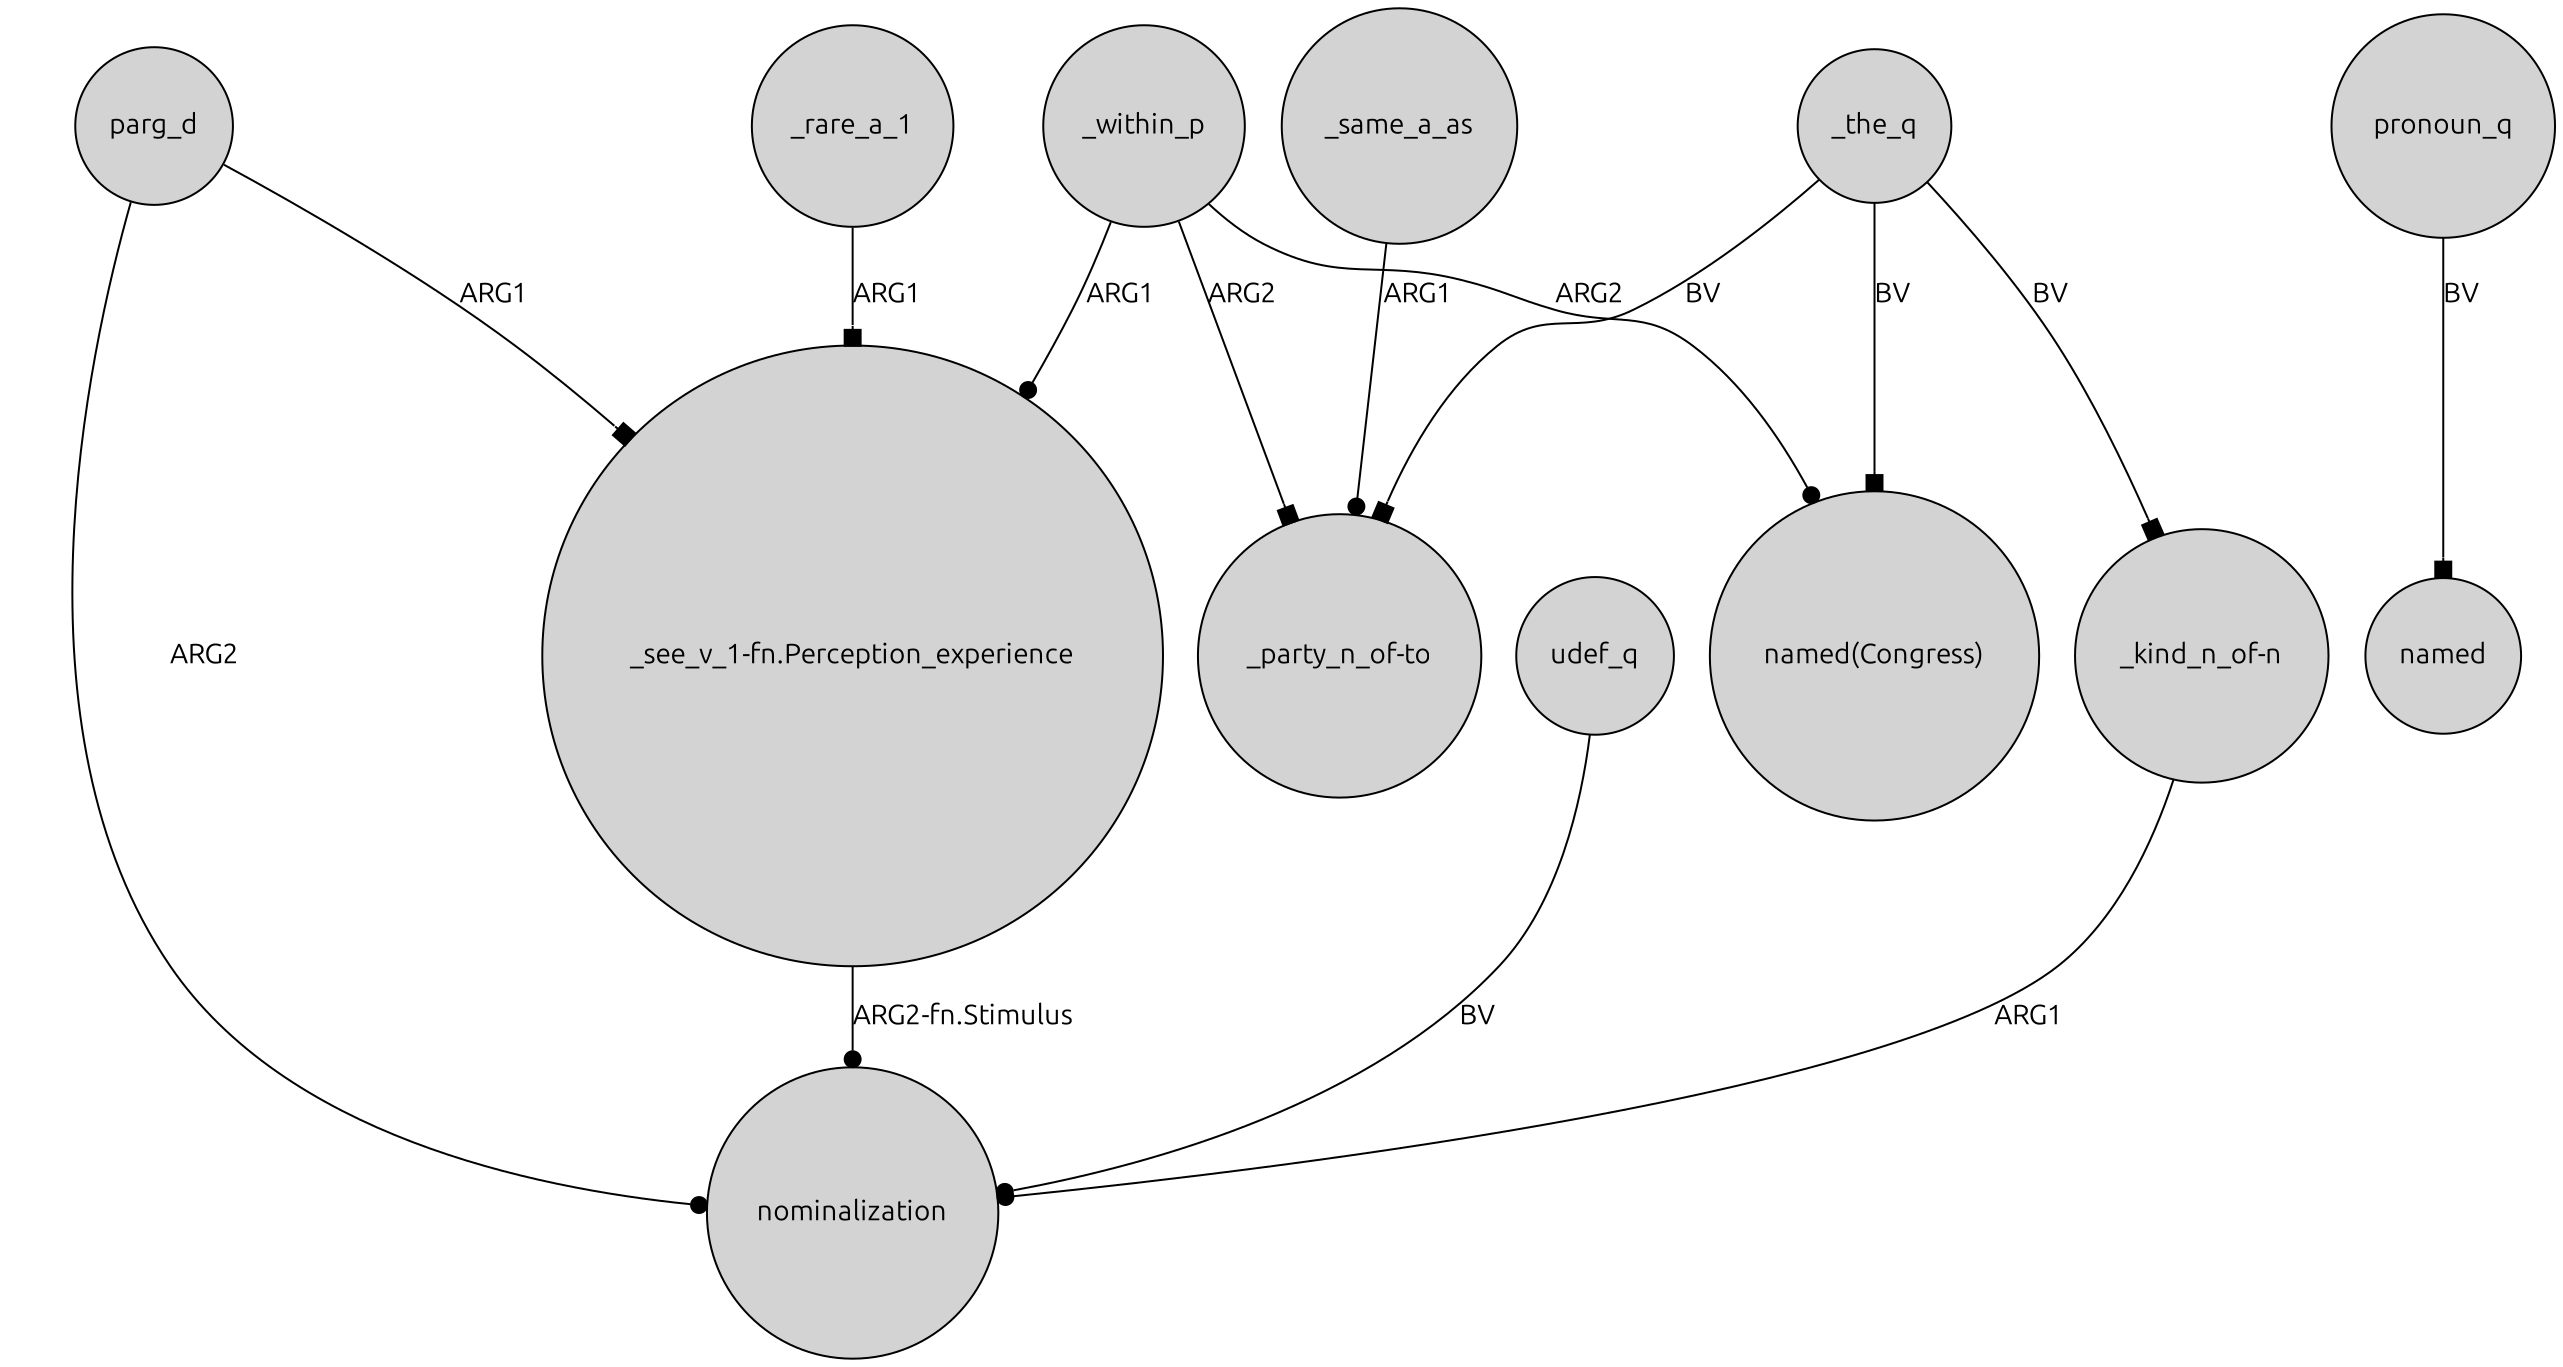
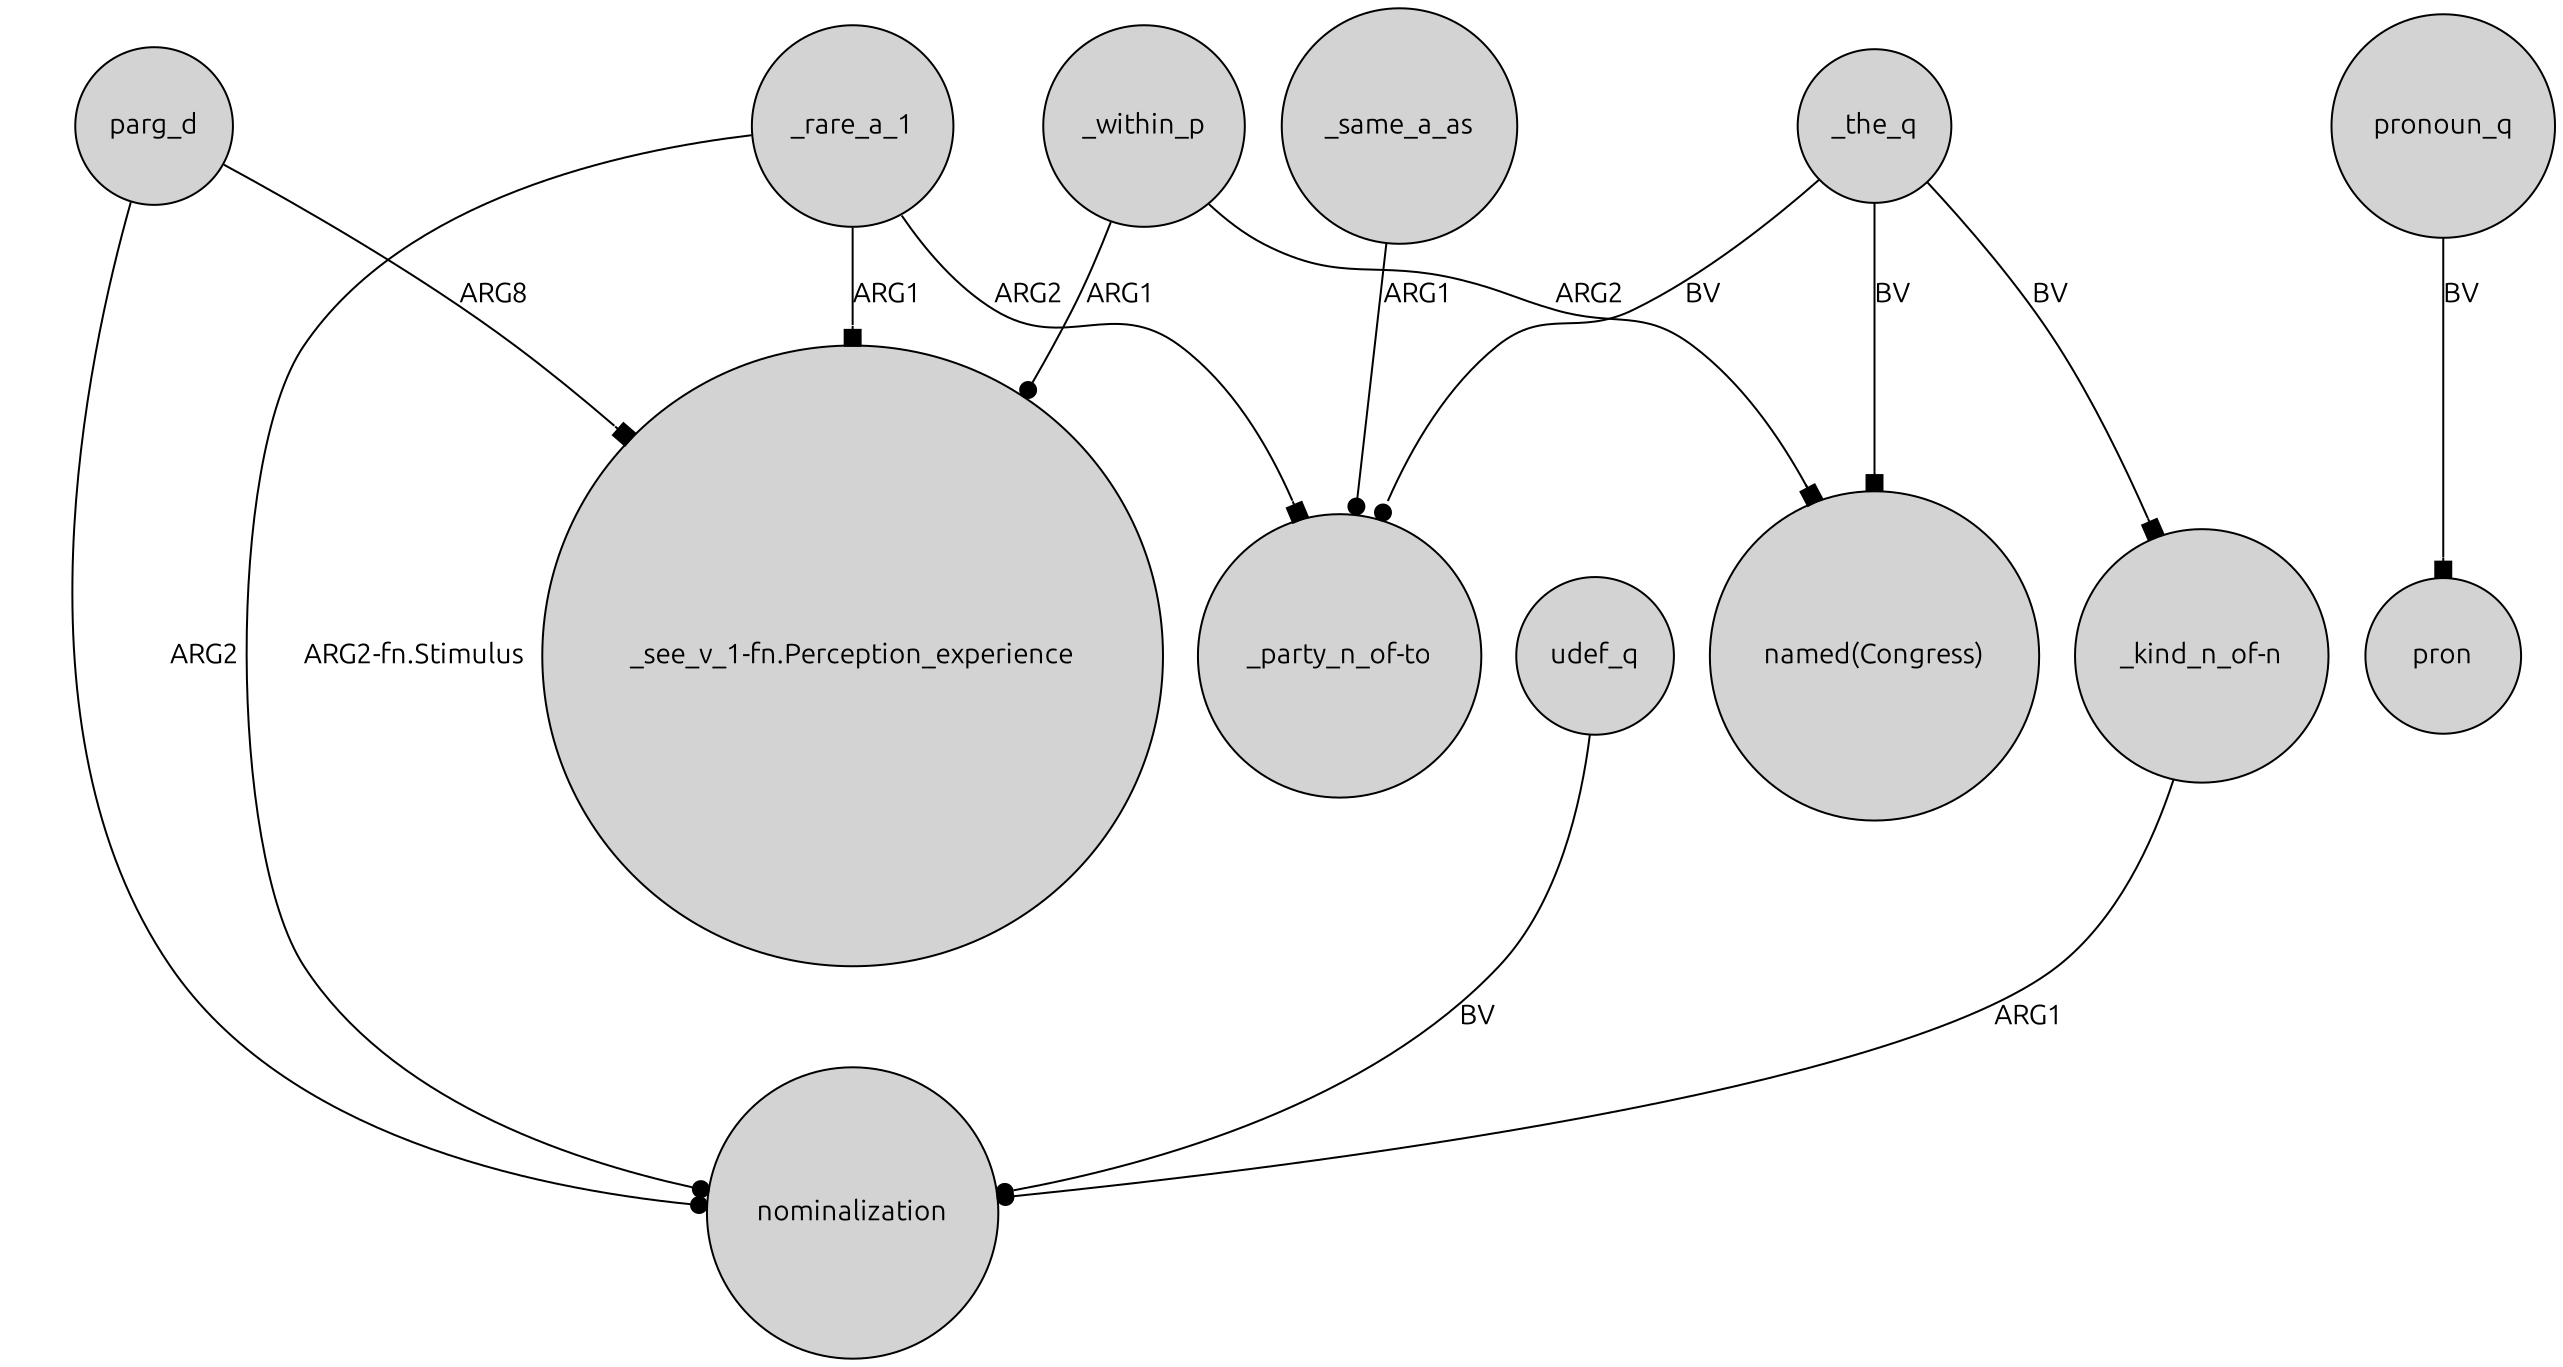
edge "parg_d" -> "_see_v_1-fn.Perception_experience": label "ARG1" -> "ARG8"
edge "_within_p" -> "named(Congress)": arrowhead dot -> box
edge "_the_q" -> "_party_n_of-to": arrowhead box -> dot
edge "_within_p" -> "_party_n_of-to": now "_rare_a_1" -> "_party_n_of-to"
node "named": label "named" -> "pron"
edge "_see_v_1-fn.Perception_experience" -> "nominalization": now "_rare_a_1" -> "nominalization"
